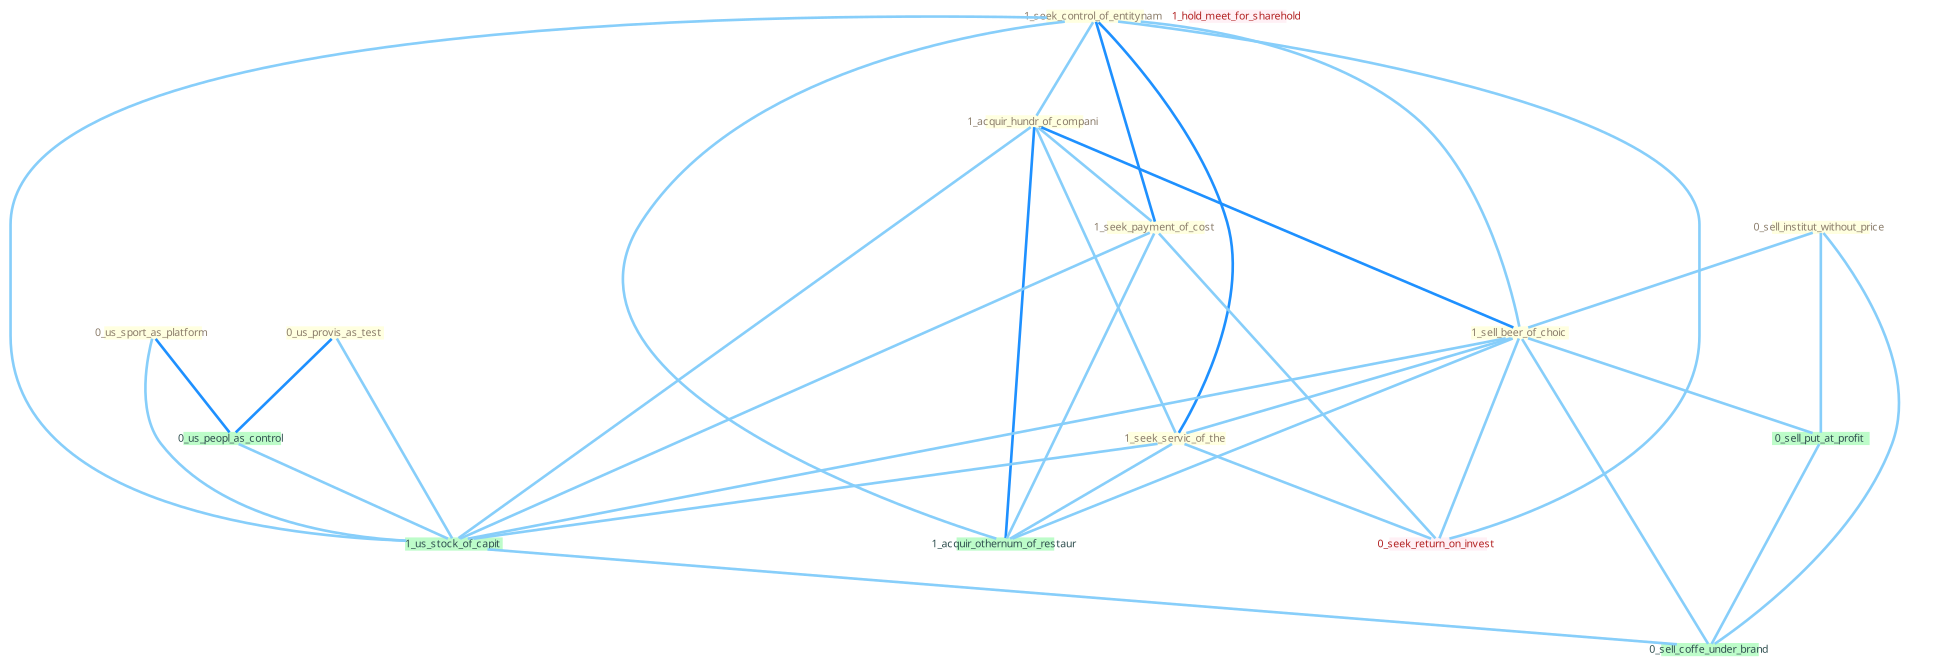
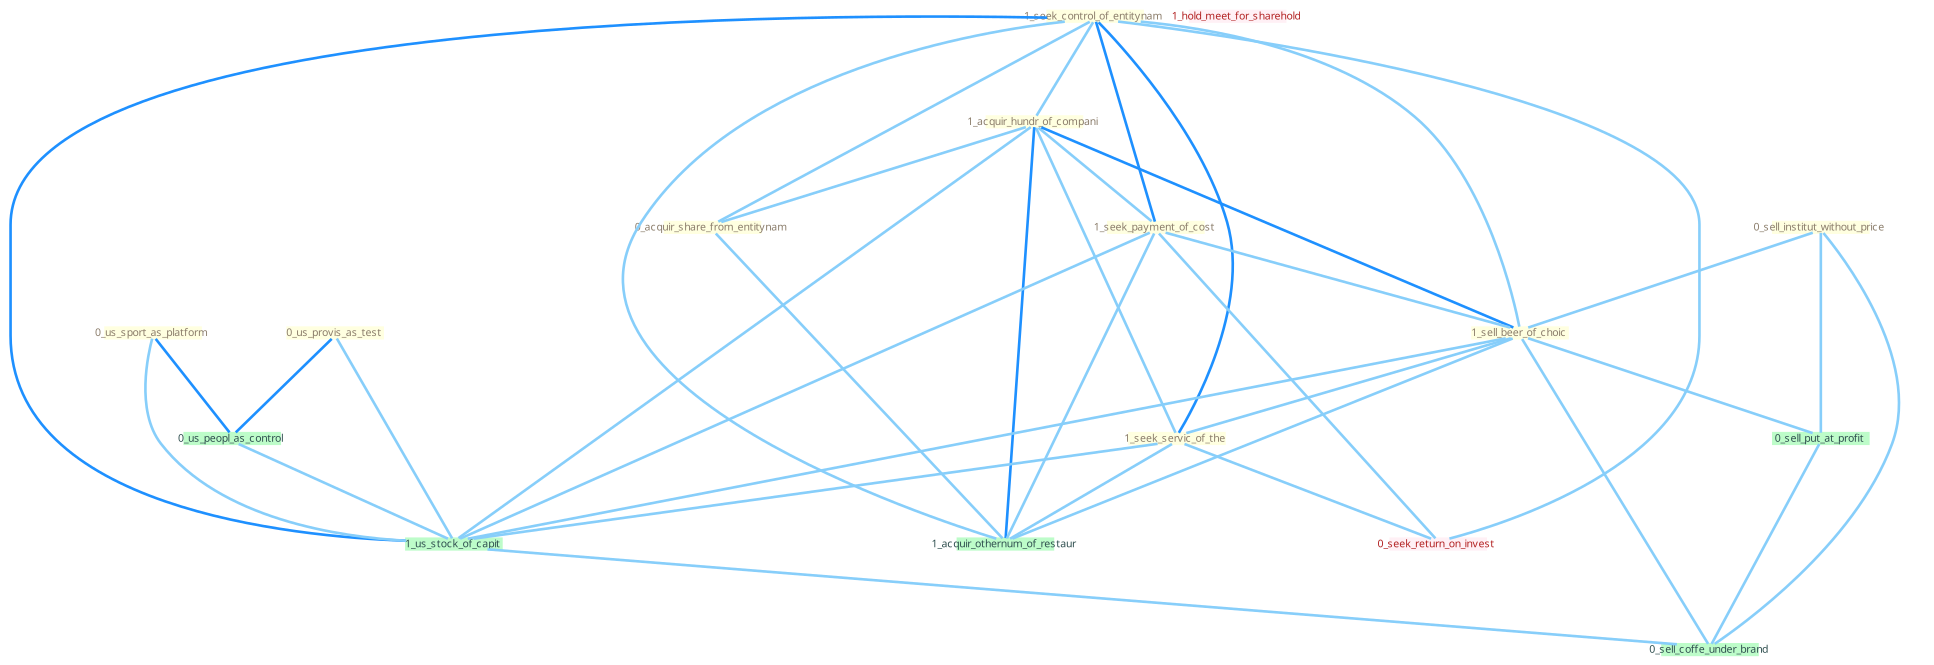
edge "1_seek_control_of_entitynam" -- "1_us_stock_of_capit": color #87cefa -> #1e90ff
node "0_acquir_share_from_entitynam": added
edge "1_sell_beer_of_choic" -- "0_seek_return_on_invest": now "1_sell_beer_of_choic" -- "1_seek_payment_of_cost"
